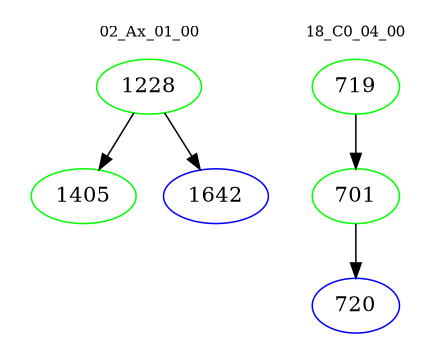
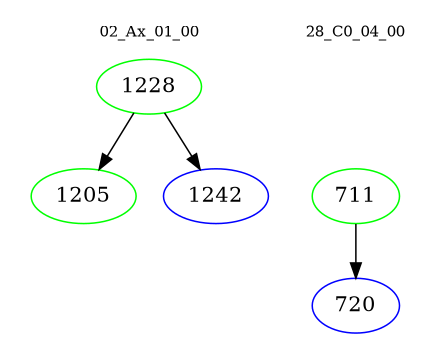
cluster "18_C0_04_00": label "18_C0_04_00" -> "28_C0_04_00"
node "719": removed
node "1405": label "1405" -> "1205"
node "1642": label "1642" -> "1242"
node "701": label "701" -> "711"
